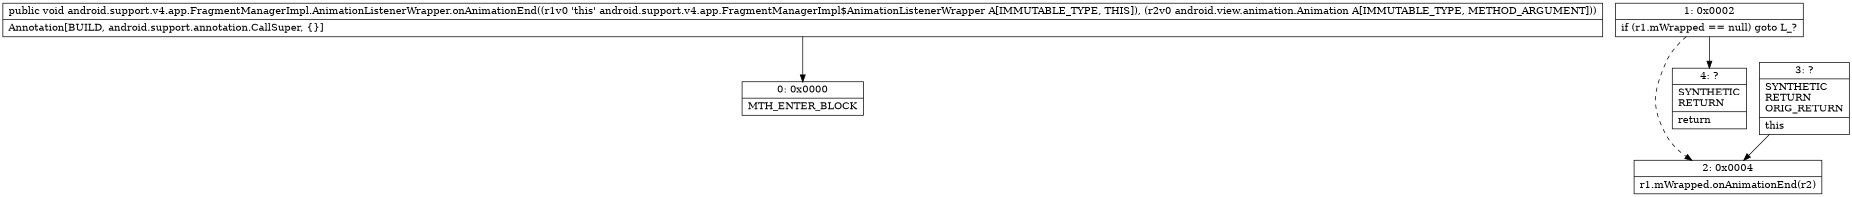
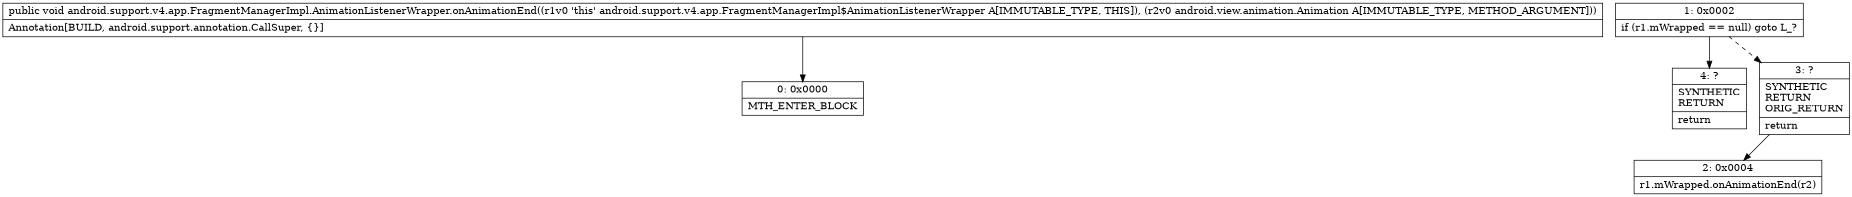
edge "1: 0x0002" -> "2: 0x0004": now "1: 0x0002" -> "3: ?"
node "3: ?": text "this" -> "return"
